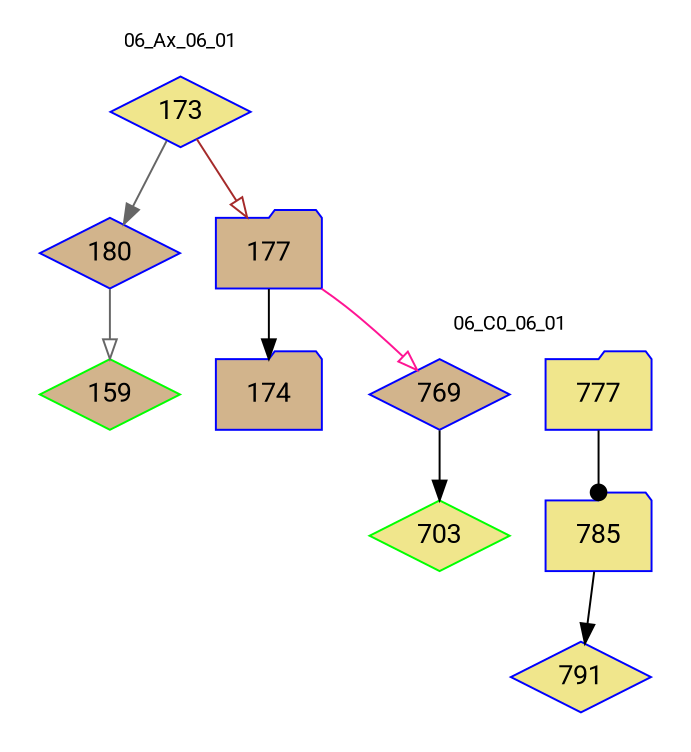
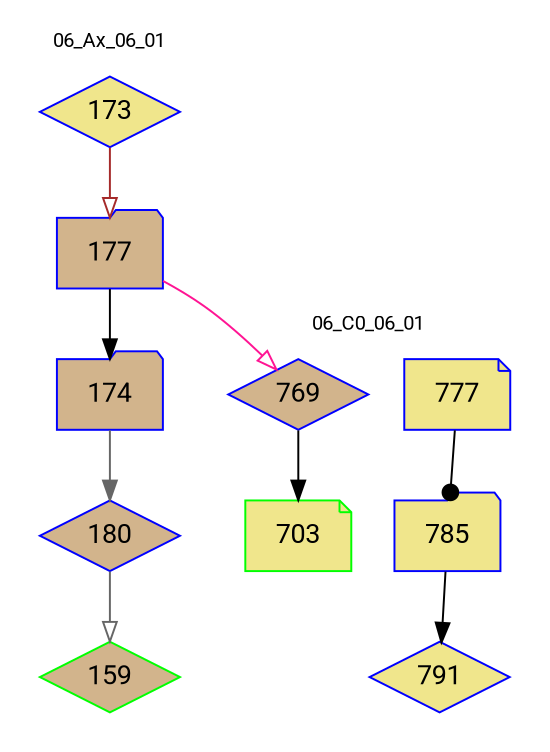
edge "173" -> "180": now "174" -> "180"
node "777": shape folder -> note
node "703": shape diamond -> note
